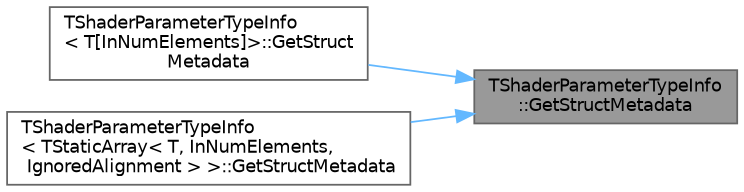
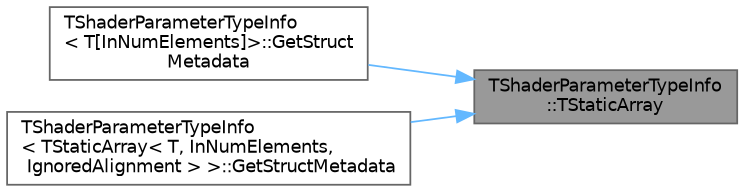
node "TShaderParameterTypeInfo ::GetStructMetadata": label "TShaderParameterTypeInfo ::GetStructMetadata" -> "TShaderParameterTypeInfo ::TStaticArray"
